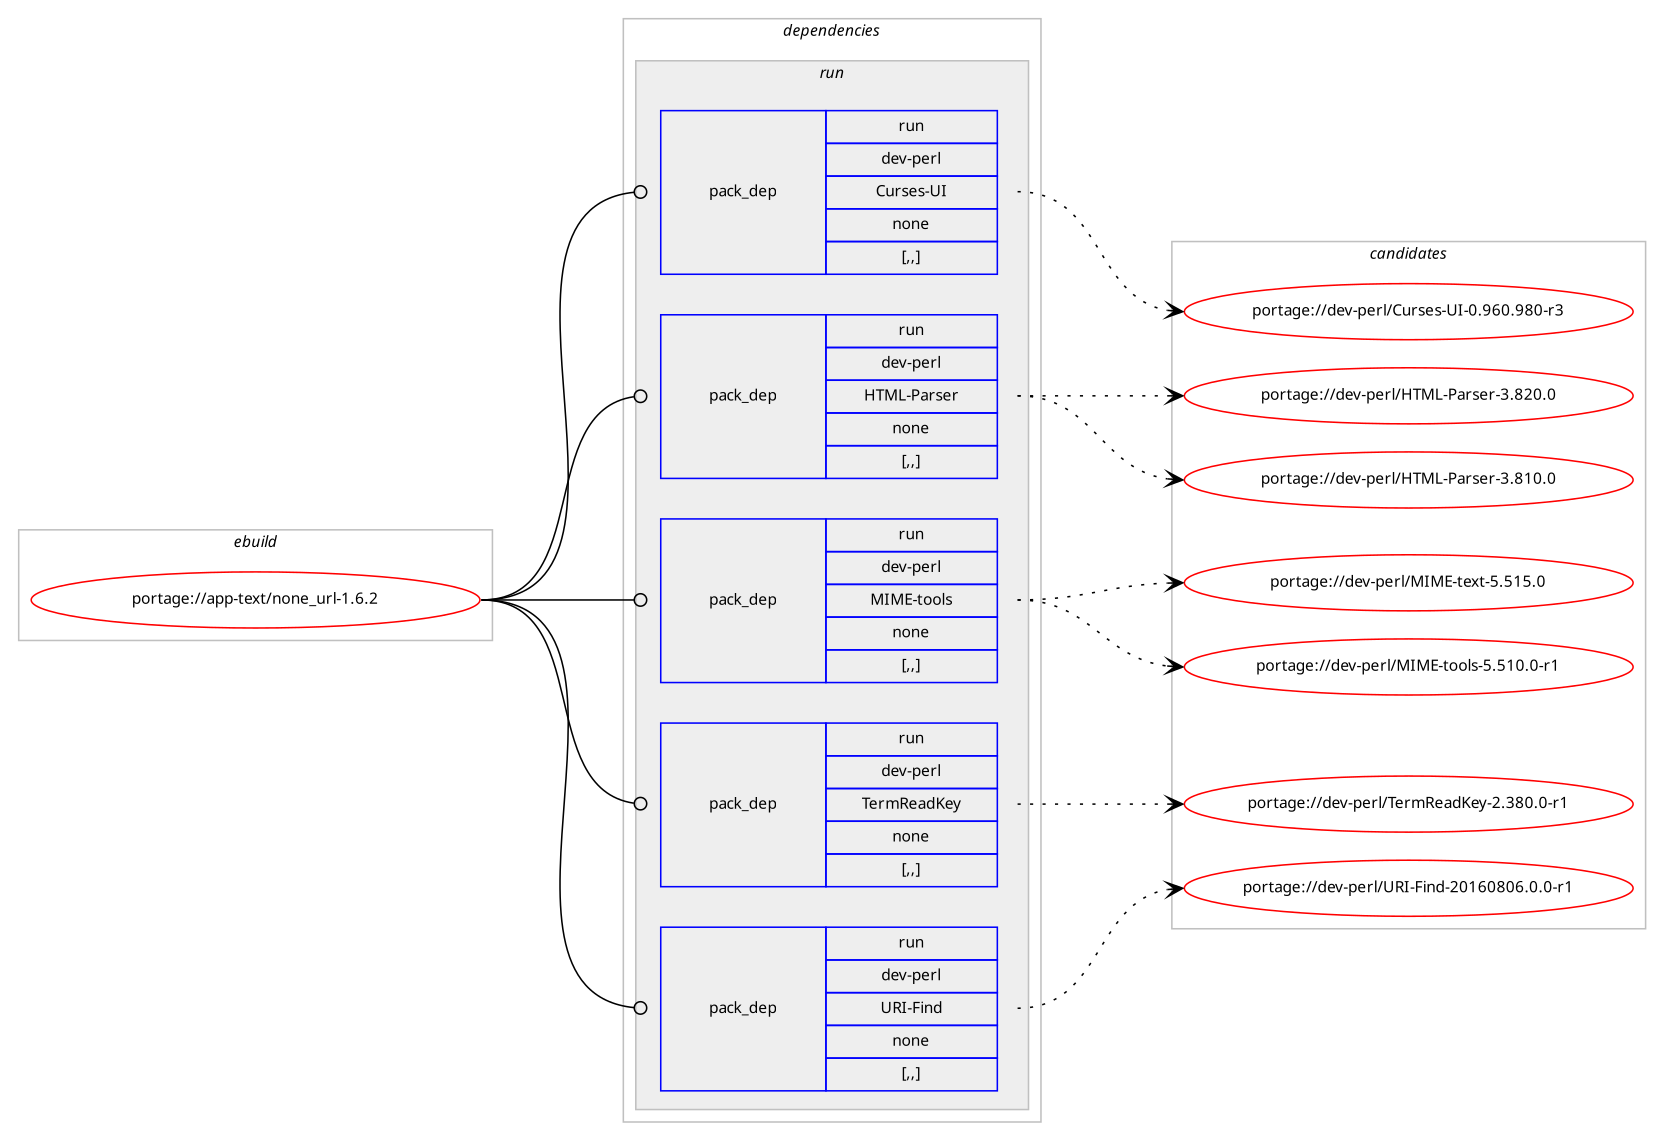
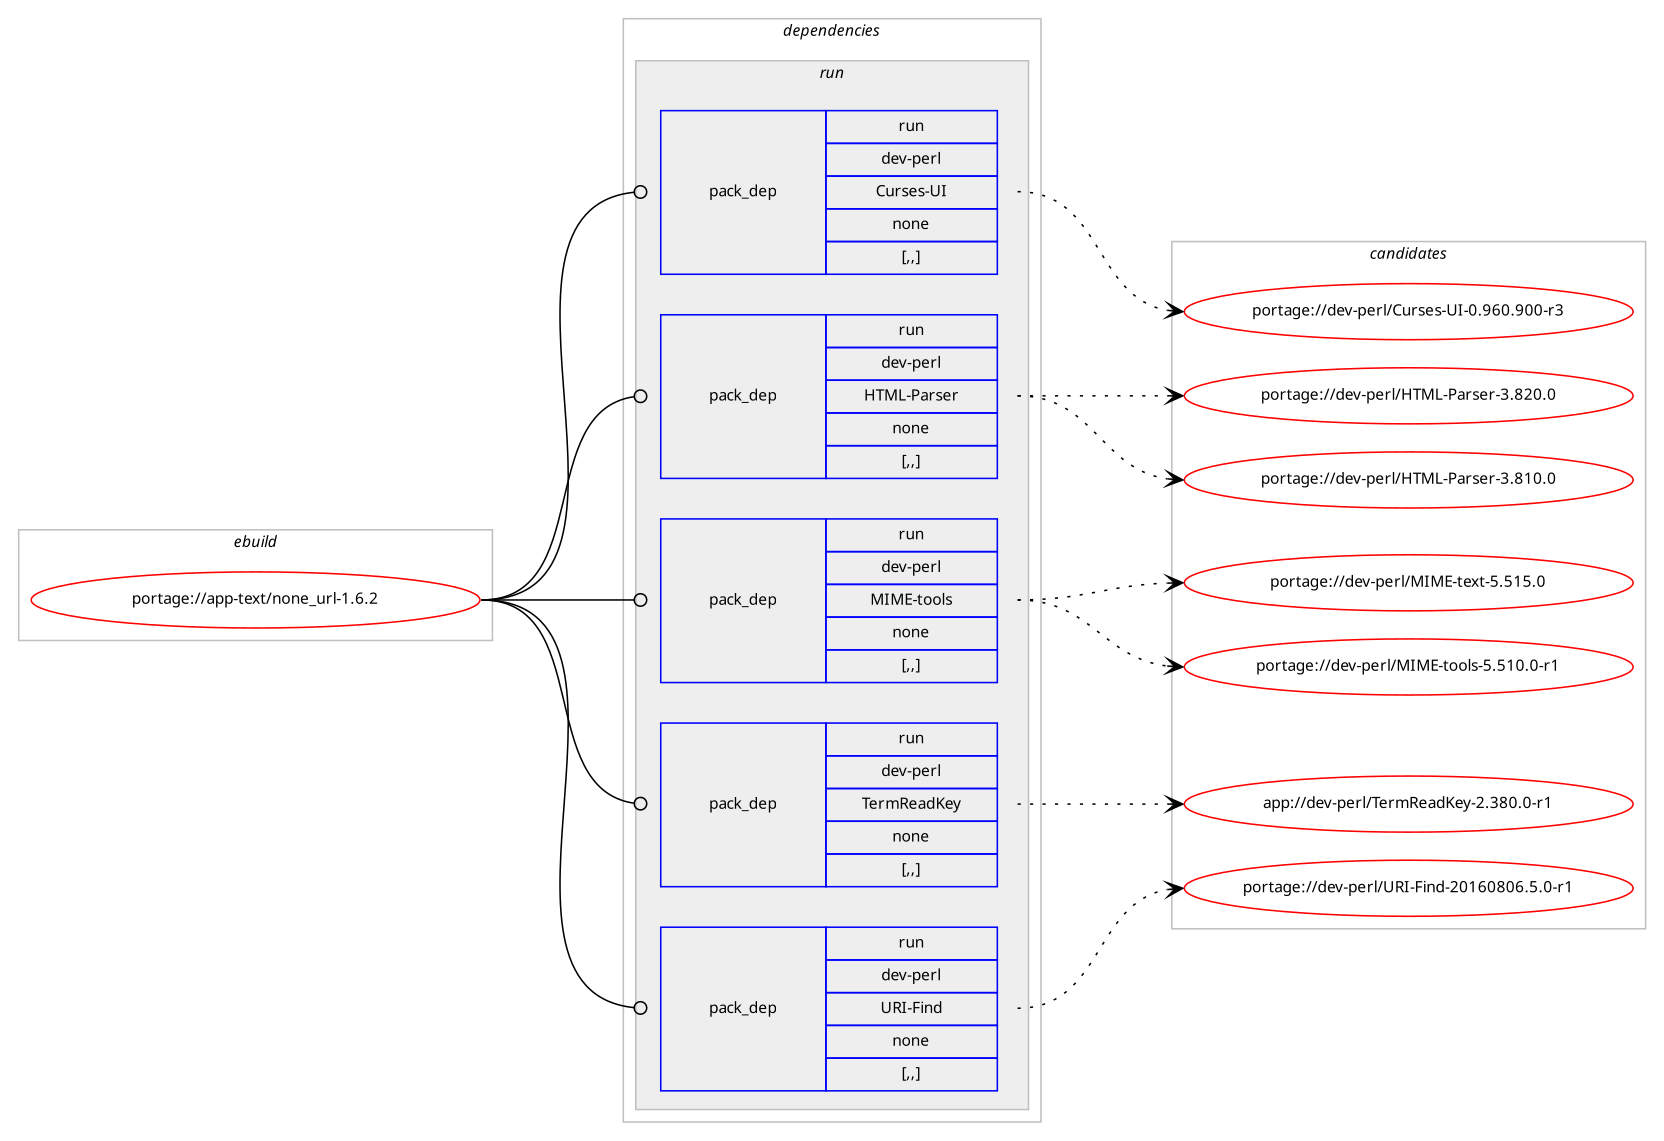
node "portage://dev-perl/Curses-UI-0.960.980-r3": label "portage://dev-perl/Curses-UI-0.960.980-r3" -> "portage://dev-perl/Curses-UI-0.960.900-r3"
node "portage://dev-perl/TermReadKey-2.380.0-r1": label "portage://dev-perl/TermReadKey-2.380.0-r1" -> "app://dev-perl/TermReadKey-2.380.0-r1"
node "portage://dev-perl/URI-Find-20160806.0.0-r1": label "portage://dev-perl/URI-Find-20160806.0.0-r1" -> "portage://dev-perl/URI-Find-20160806.5.0-r1"
